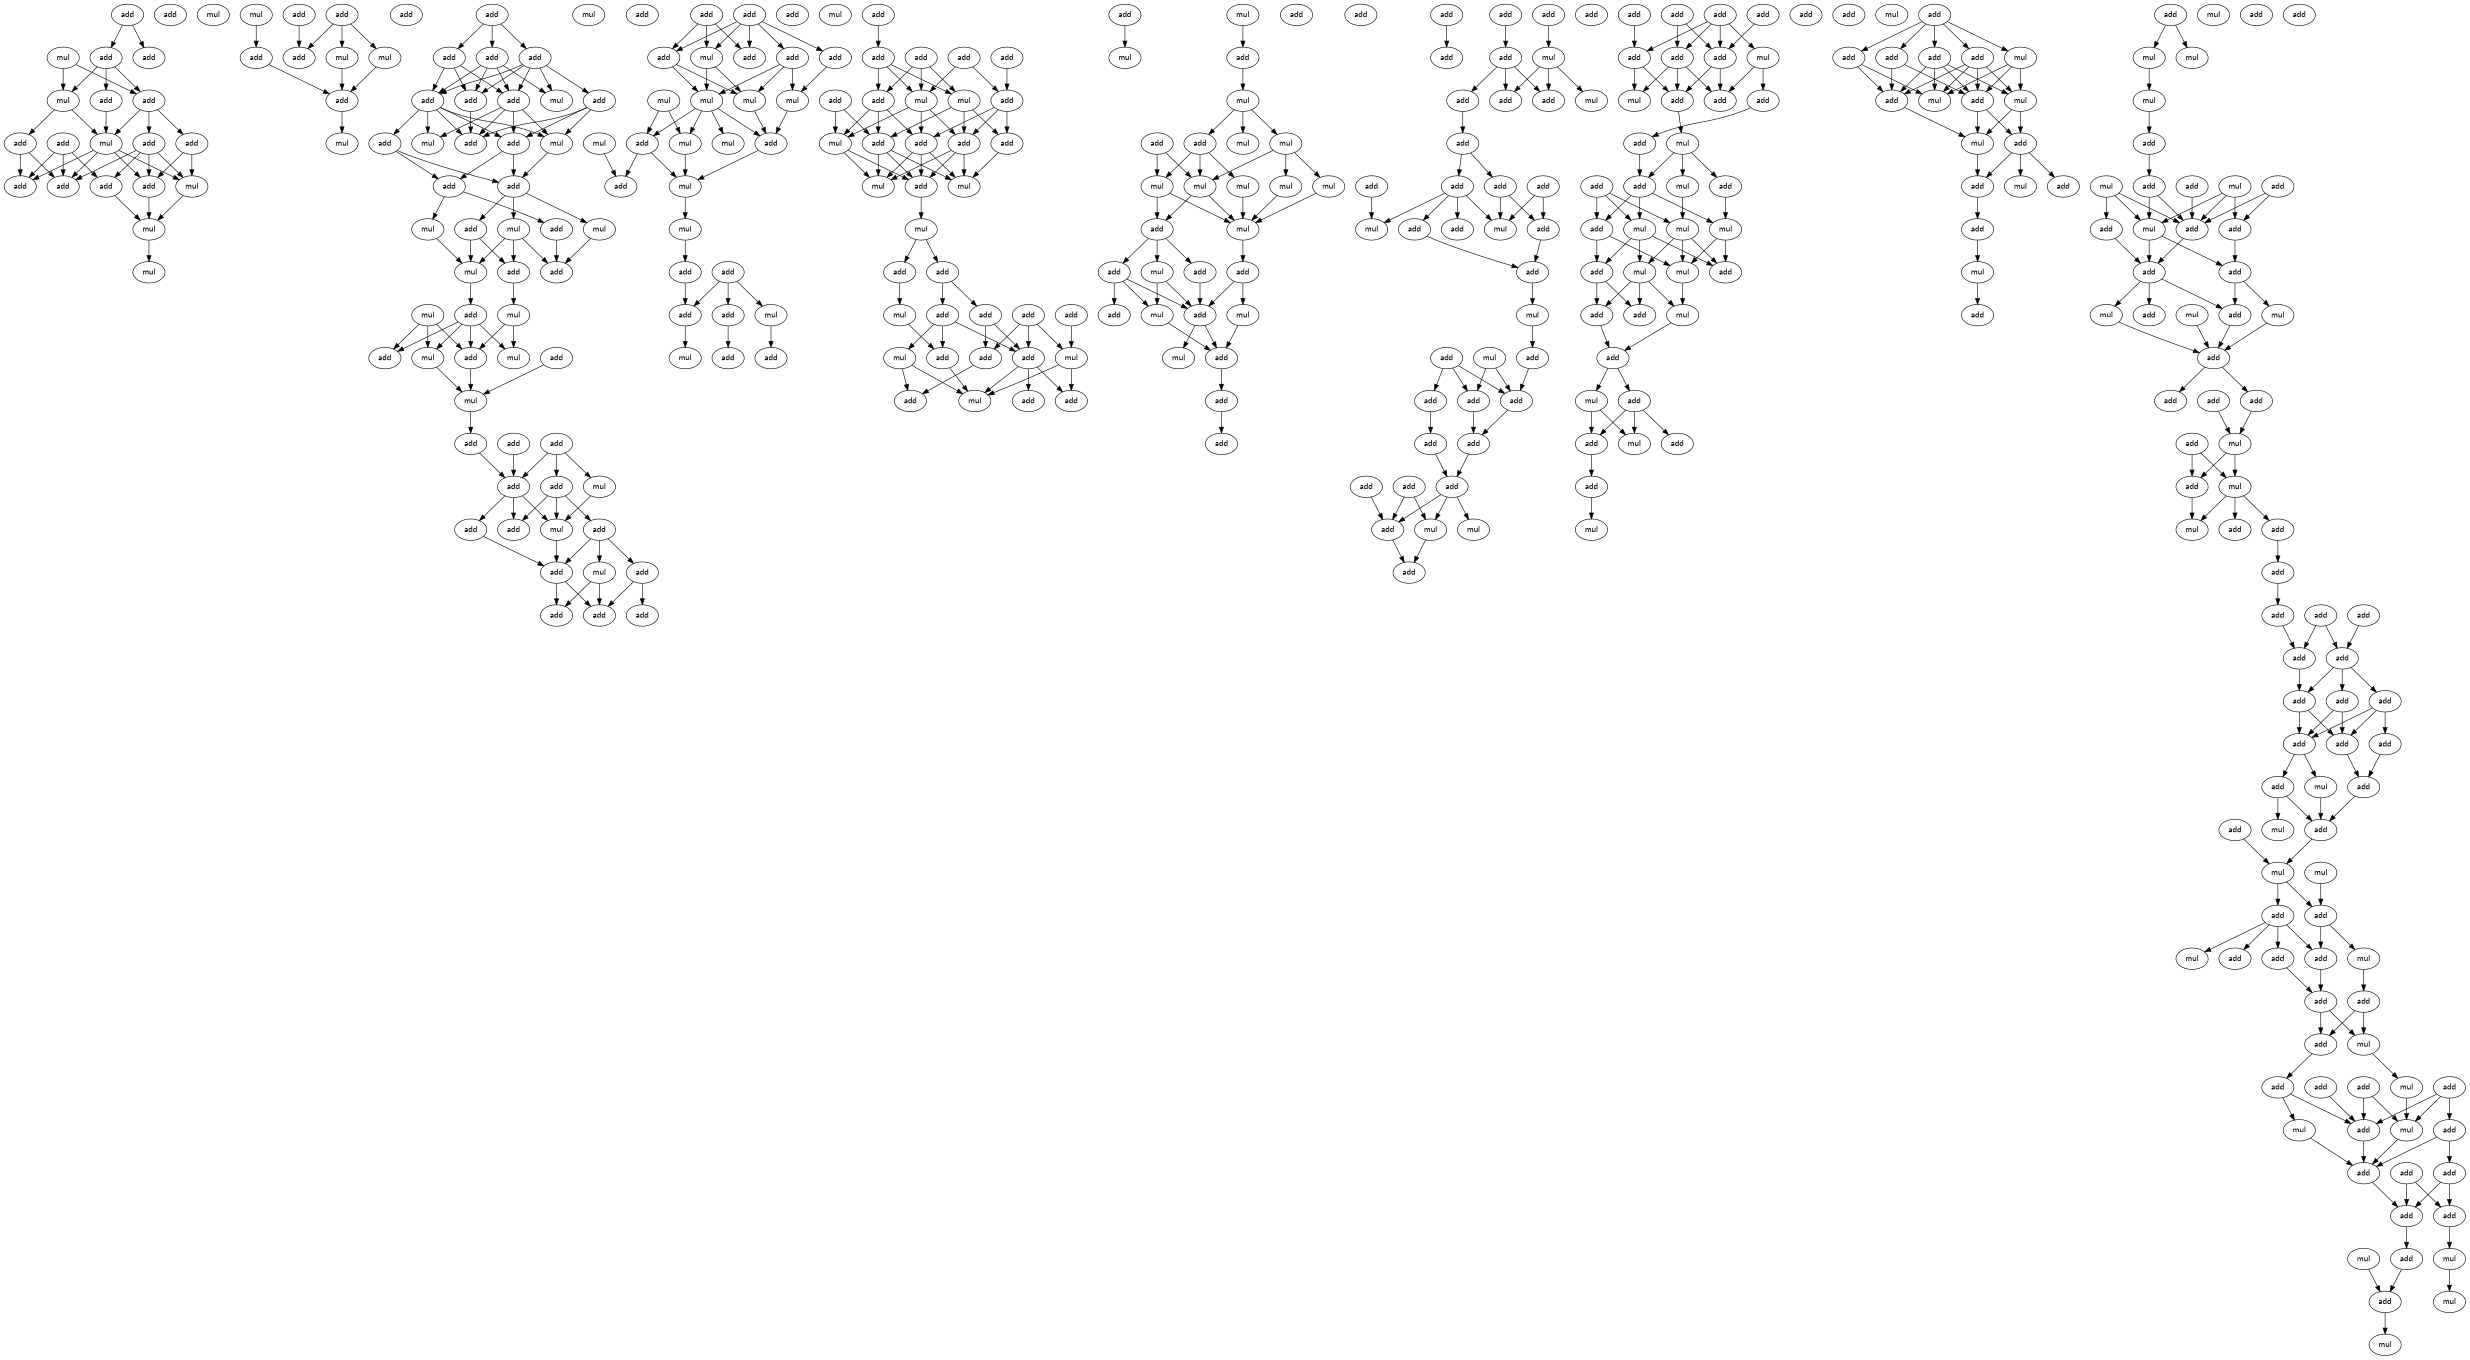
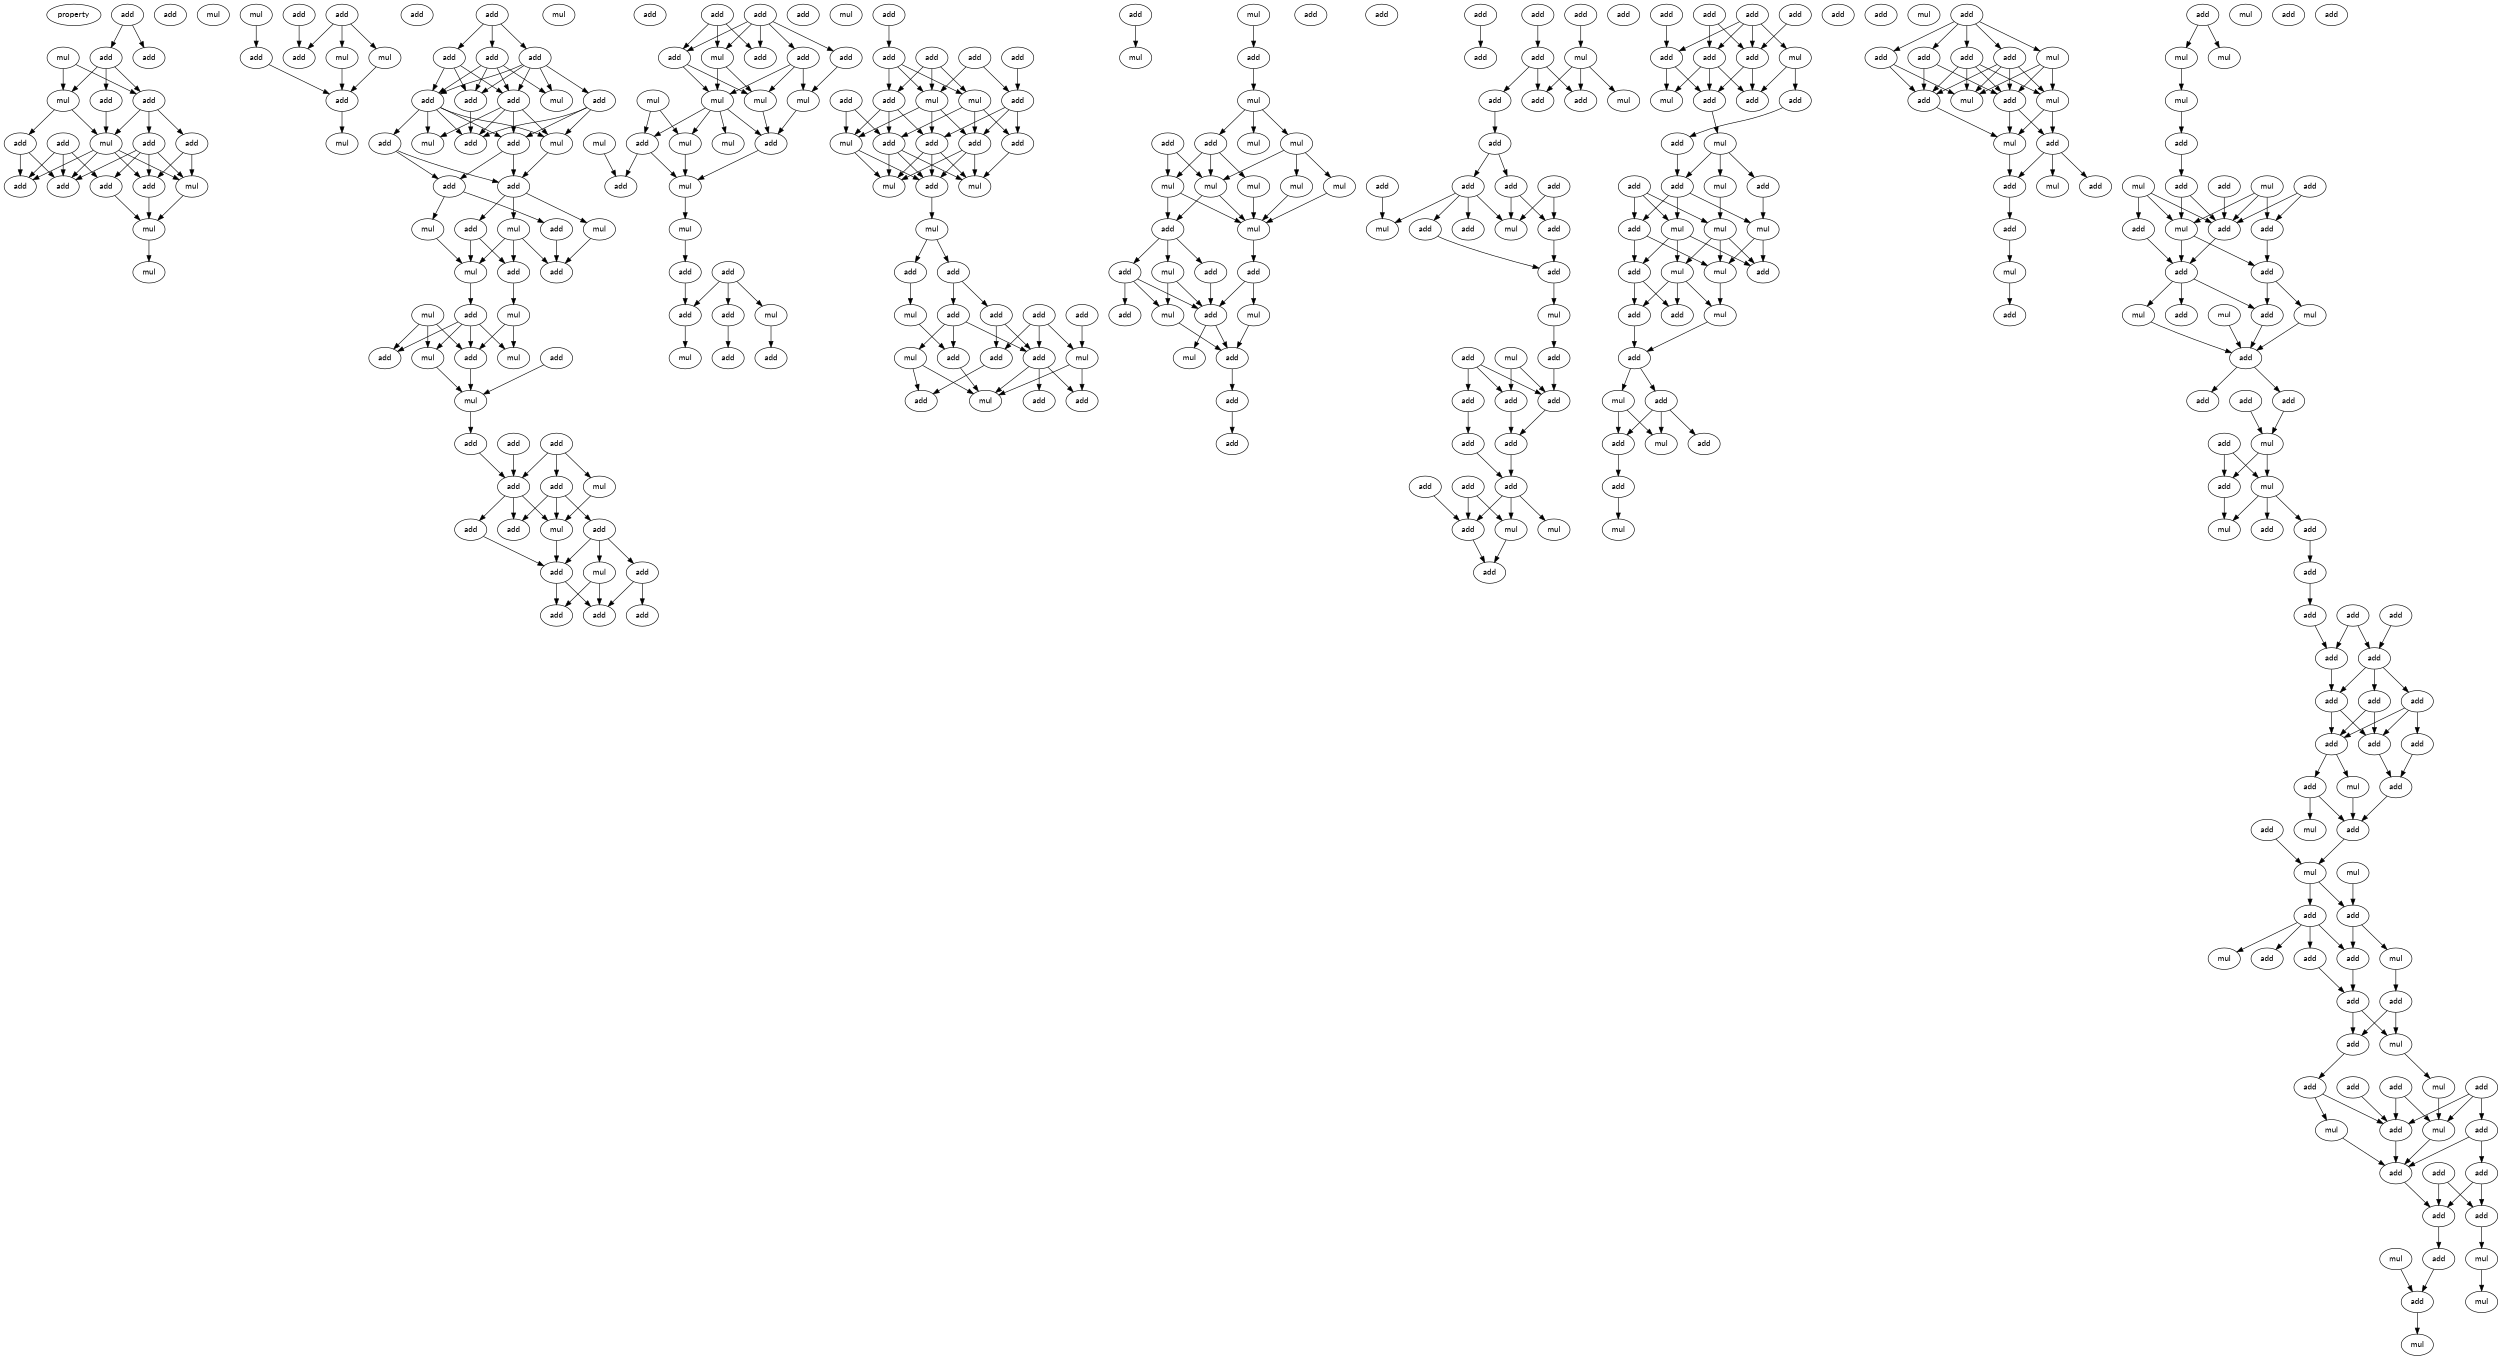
node "property": added
